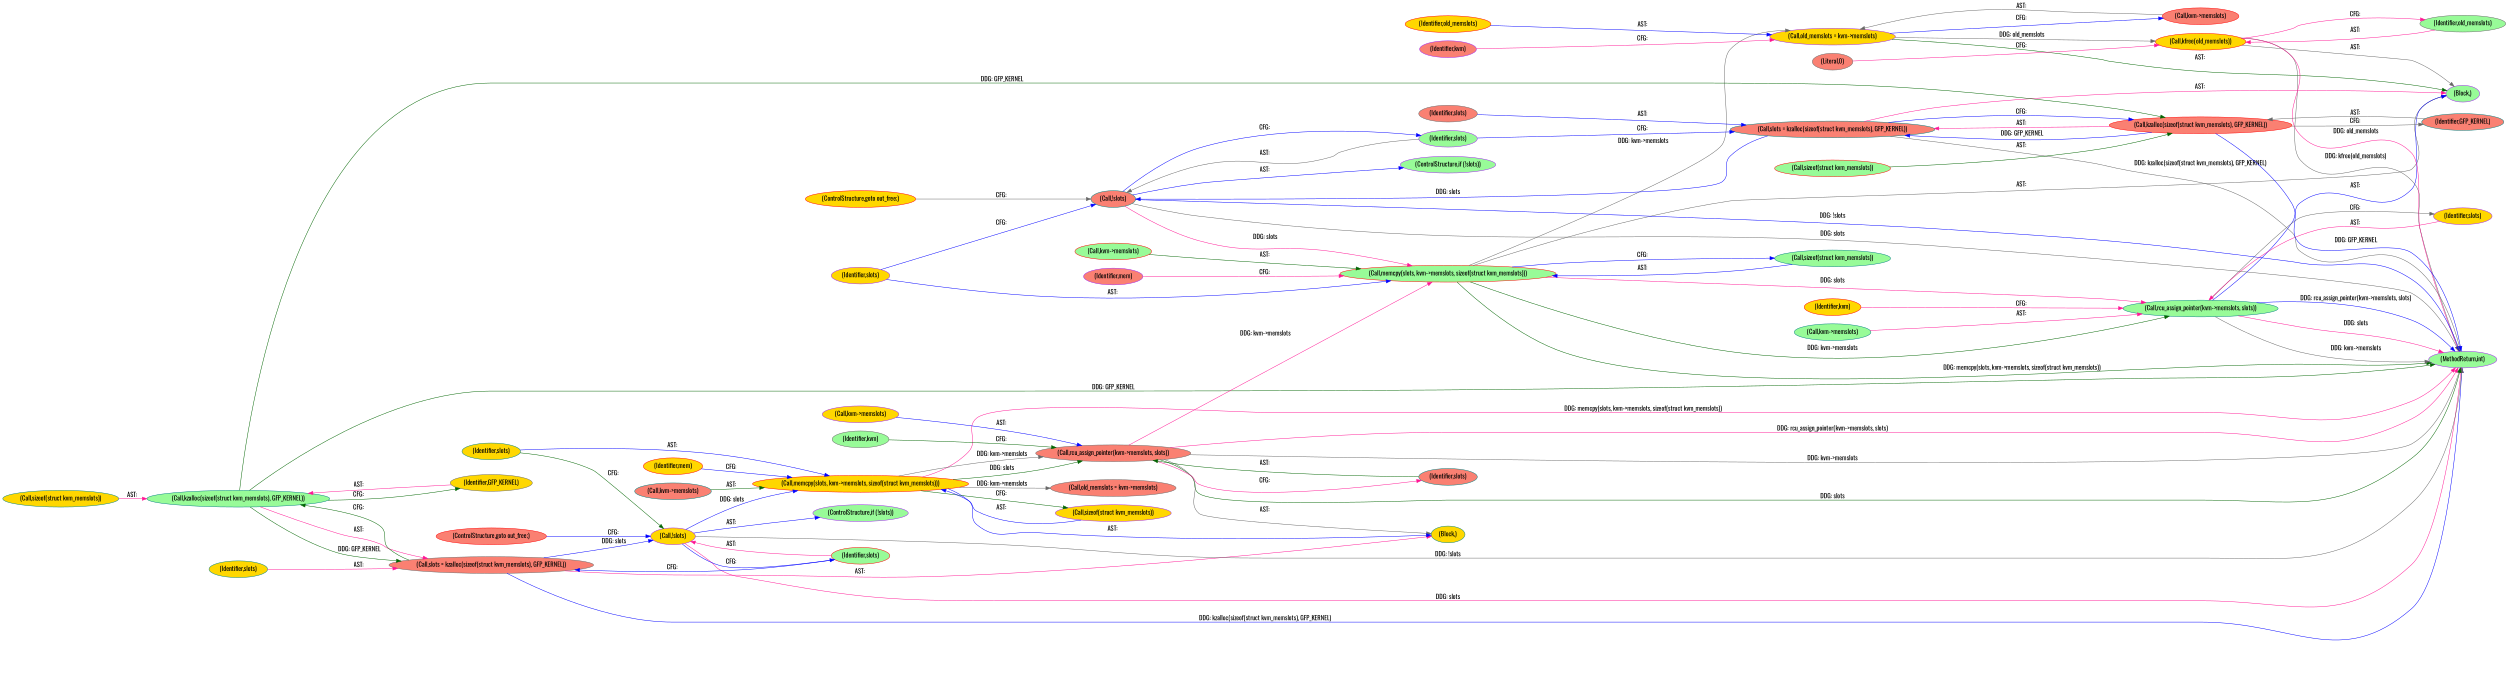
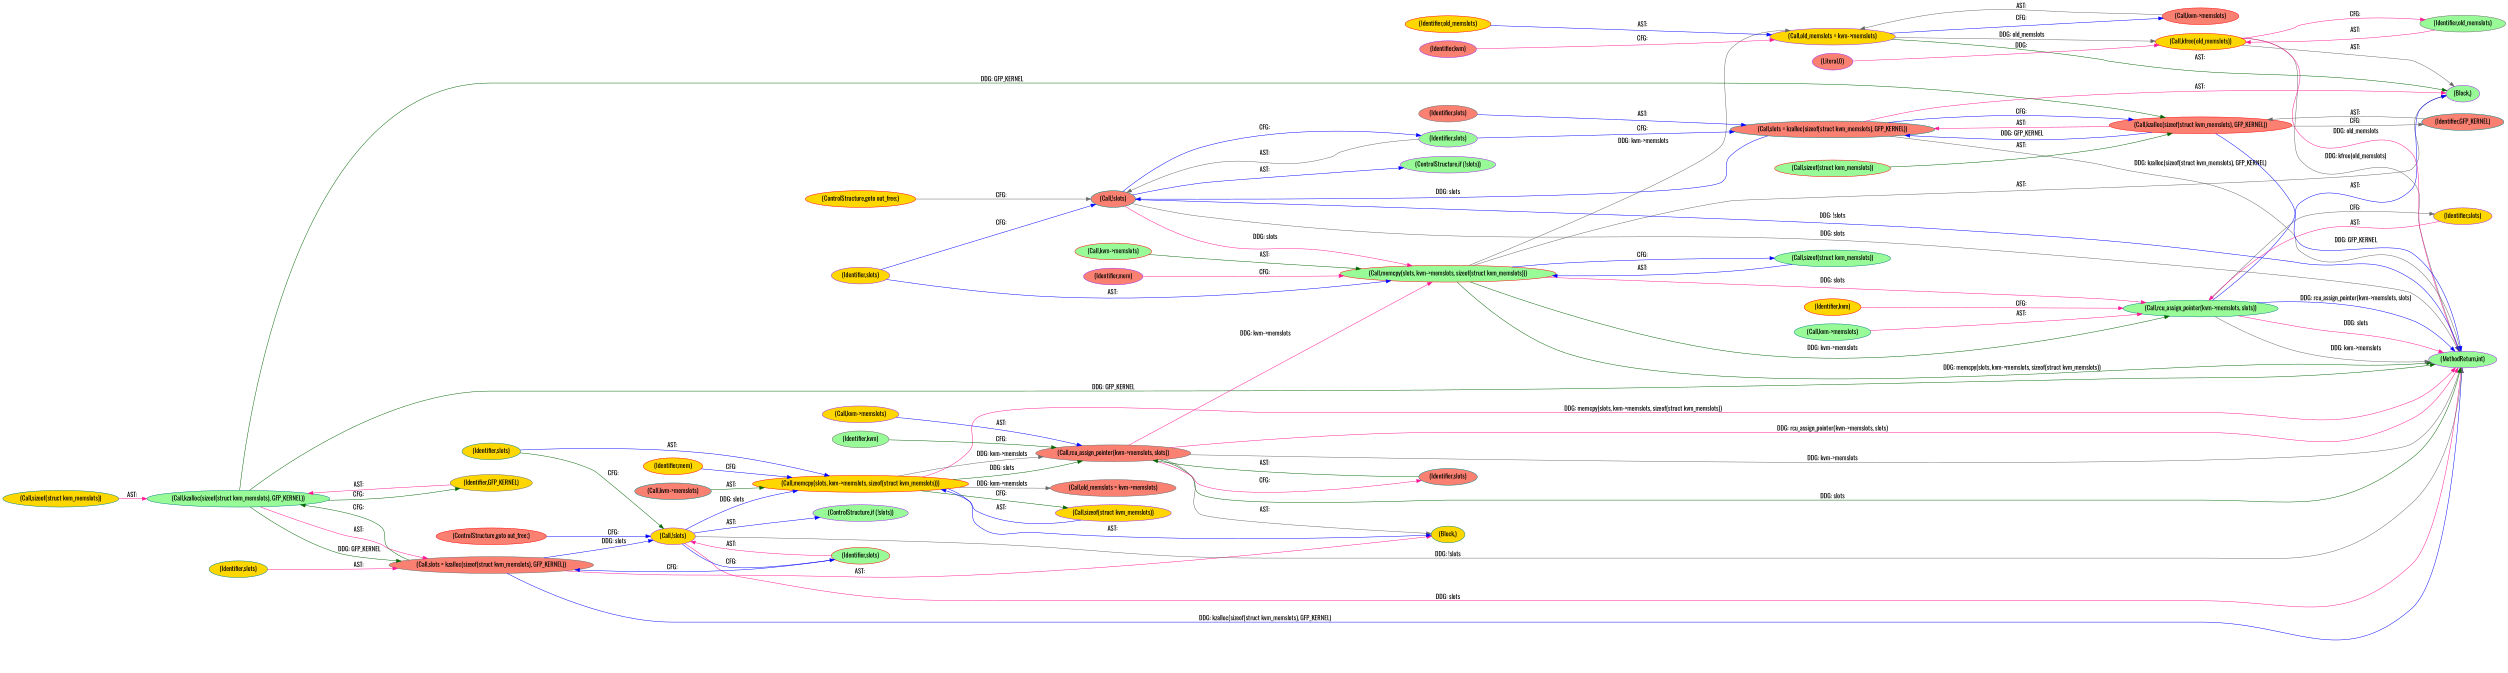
edge "(Literal,0)" -> "(Call,kfree(old_memslots))": label "CFG: " -> "DDG: "
node "(Literal,0)": color gray40 -> purple
